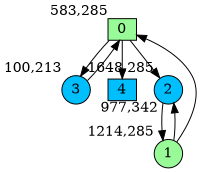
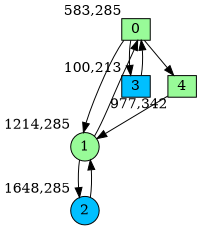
edge "0 583,285" -> "2 1648,285": now "0 583,285" -> "1 1214,285"
node "3 100,213": shape circle -> box
node "4 977,342": fillcolor deepskyblue -> palegreen
edge "4 977,342" -> "1 1214,285": added
